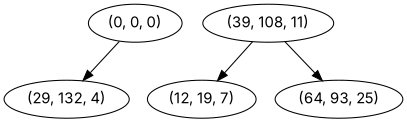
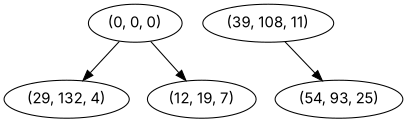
edge "(39, 108, 11)" -> "(12, 19, 7)": now "(0, 0, 0)" -> "(12, 19, 7)"
node "(64, 93, 25)": label "(64, 93, 25)" -> "(54, 93, 25)"
